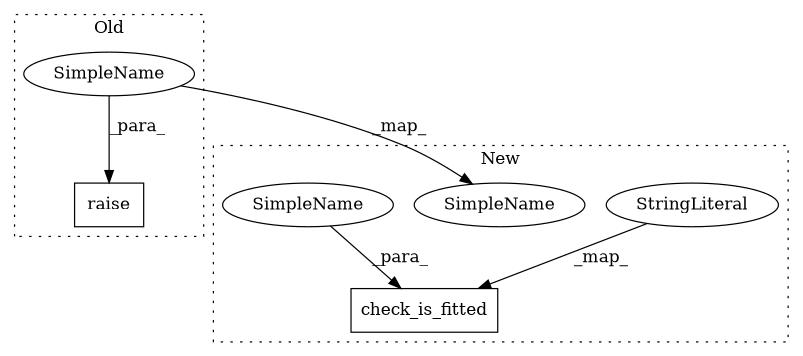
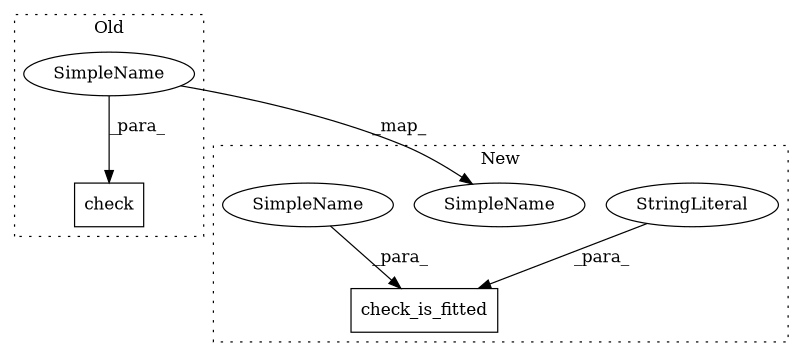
node "raise": label "raise" -> "check"
edge "StringLiteral" -> "check_is_fitted": label "_map_" -> "_para_"
